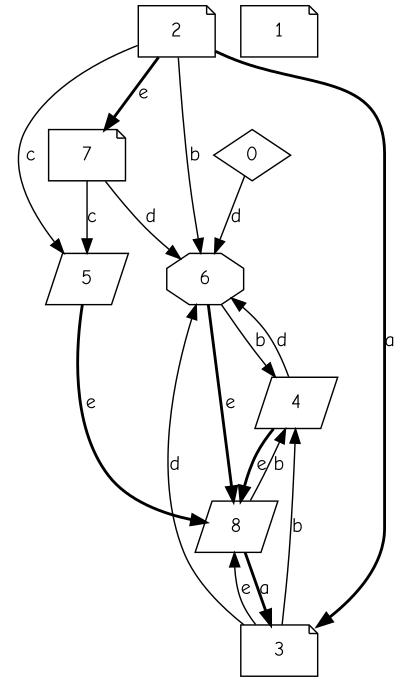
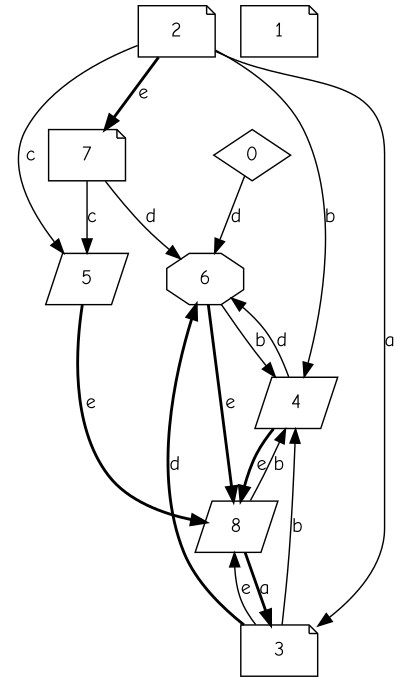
edge "2" -> "6": now "2" -> "4"
edge "2" -> "3": style bold -> solid
edge "3" -> "6": style solid -> bold
